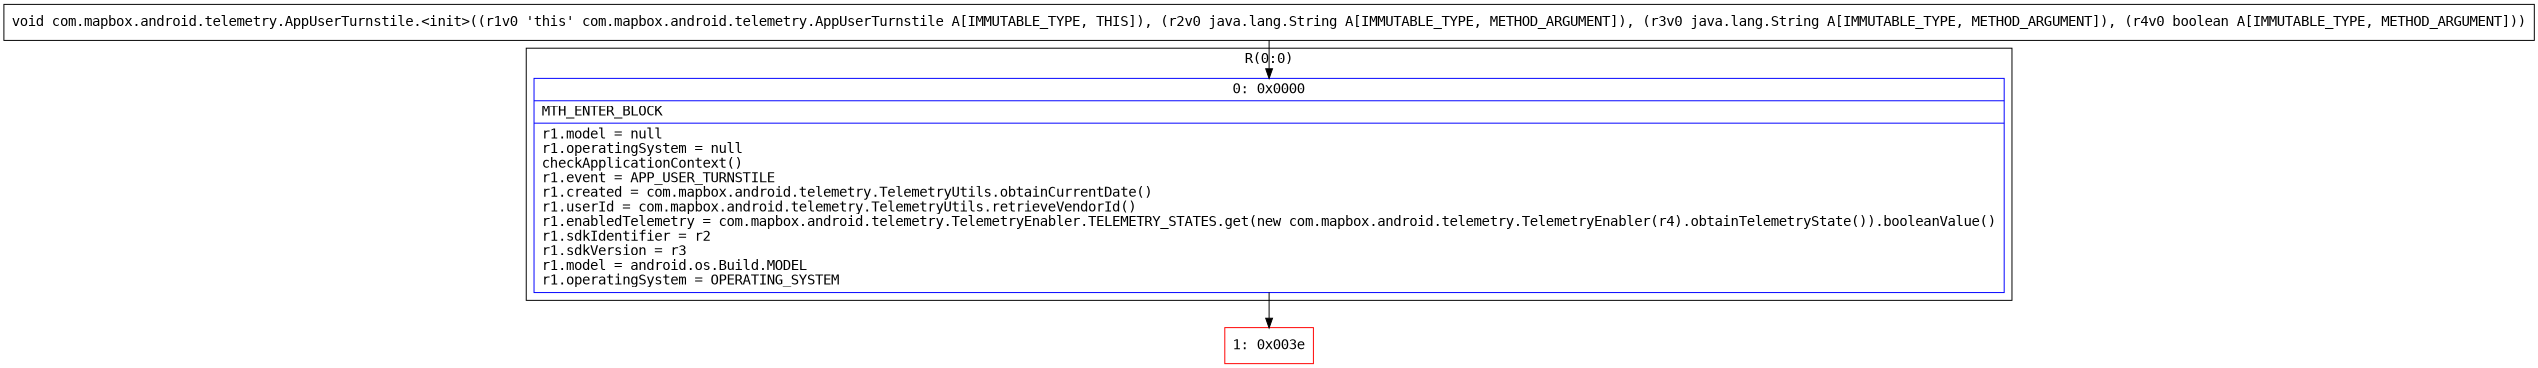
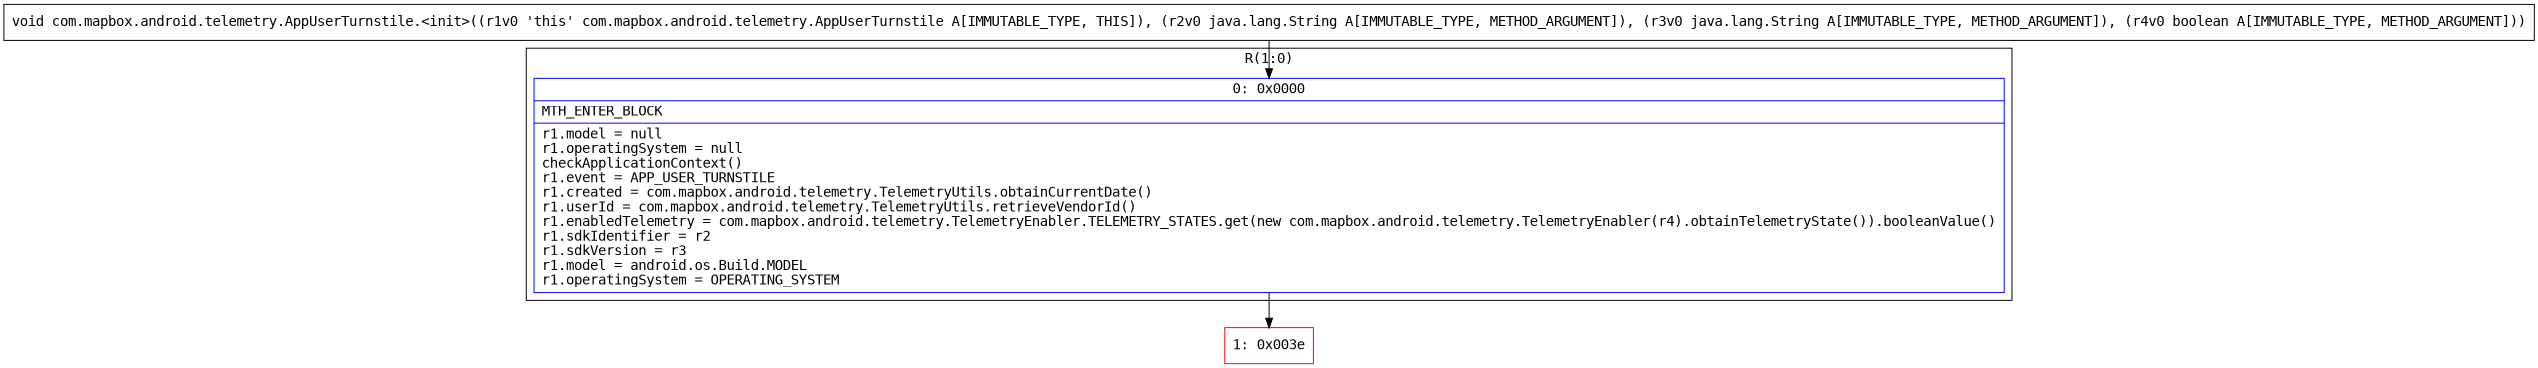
cluster "R(0:0)": label "R(0:0)" -> "R(1:0)"
